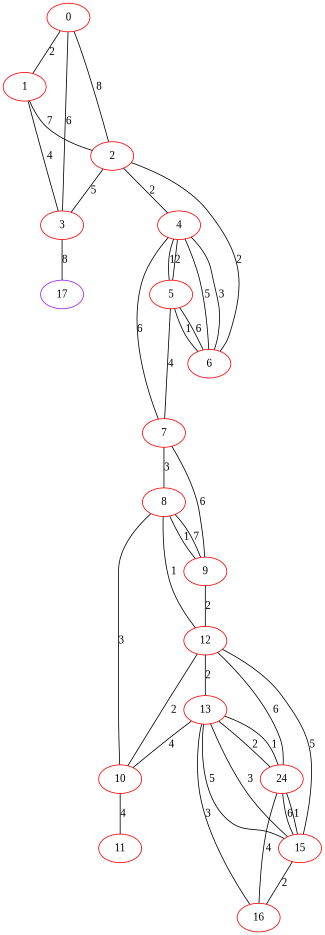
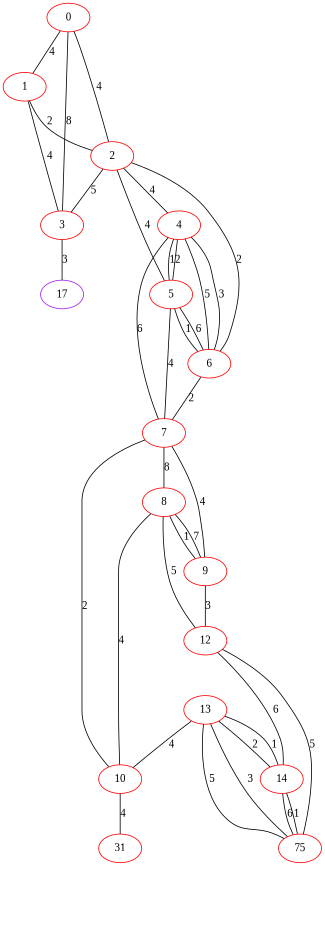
edge "0" -- "1": label "2" -> "4"
edge "0" -- "2": label "8" -> "4"
edge "1" -- "2": label "7" -> "2"
edge "0" -- "3": label "6" -> "8"
edge "2" -- "4": label "2" -> "4"
edge "2" -- "5": added, label "4"
edge "3" -- "17": label "8" -> "3"
edge "6" -- "7": added, label "2"
edge "7" -- "8": label "3" -> "8"
edge "7" -- "9": label "6" -> "4"
edge "8" -- "12": label "1" -> "5"
edge "9" -- "12": label "2" -> "3"
edge "8" -- "10": label "3" -> "4"
edge "12" -- "13": removed, label "2"
edge "12" -- "10": now "7" -- "10"
node "24": label "24" -> "14"
node "11": label "11" -> "31"
node "15": label "15" -> "75"
node "16": removed
